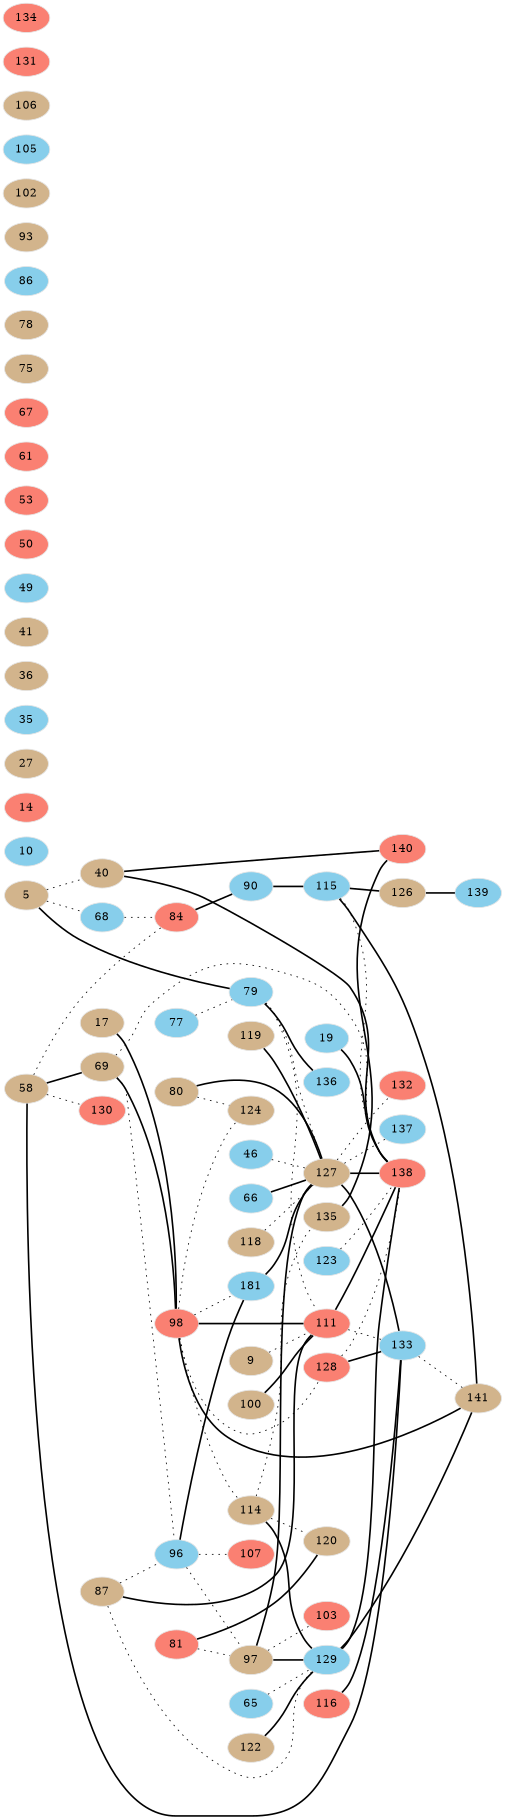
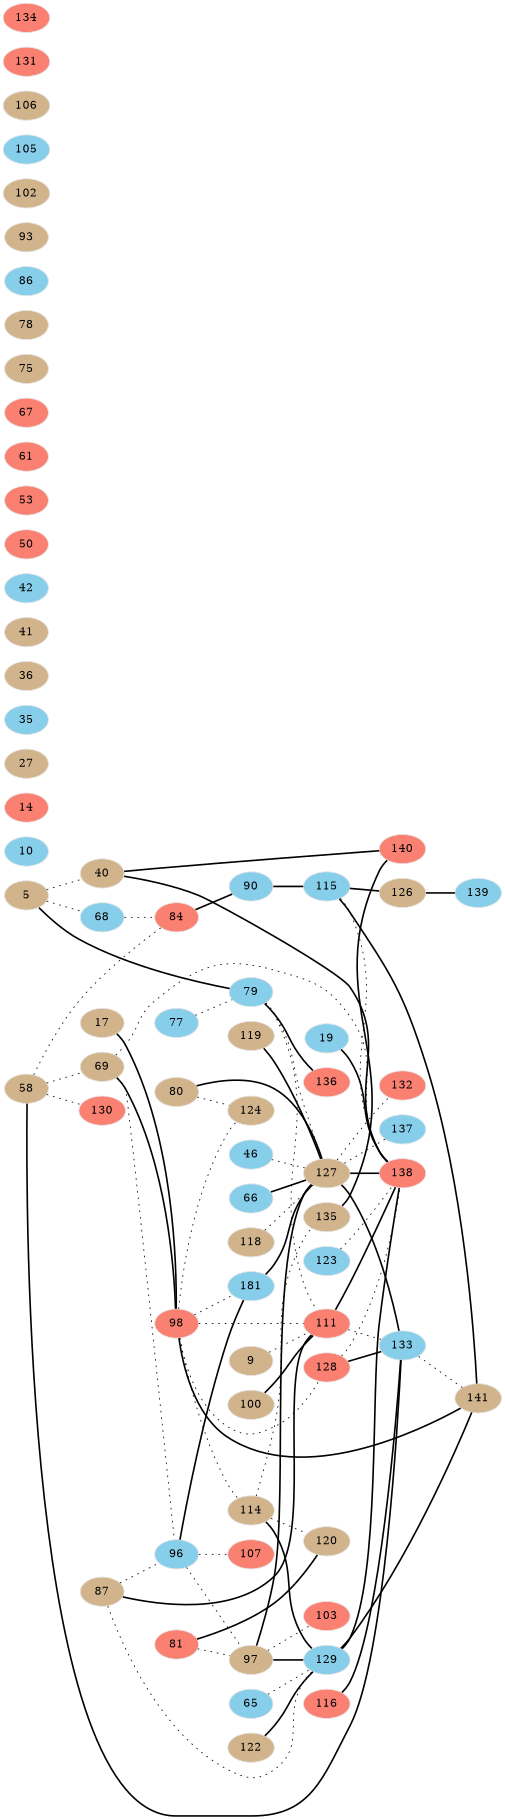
node "49": label "49" -> "42"
edge "69" -- "58": style bold -> dotted
node "136": fillcolor skyblue -> salmon
edge "98" -- "111": style bold -> dotted
